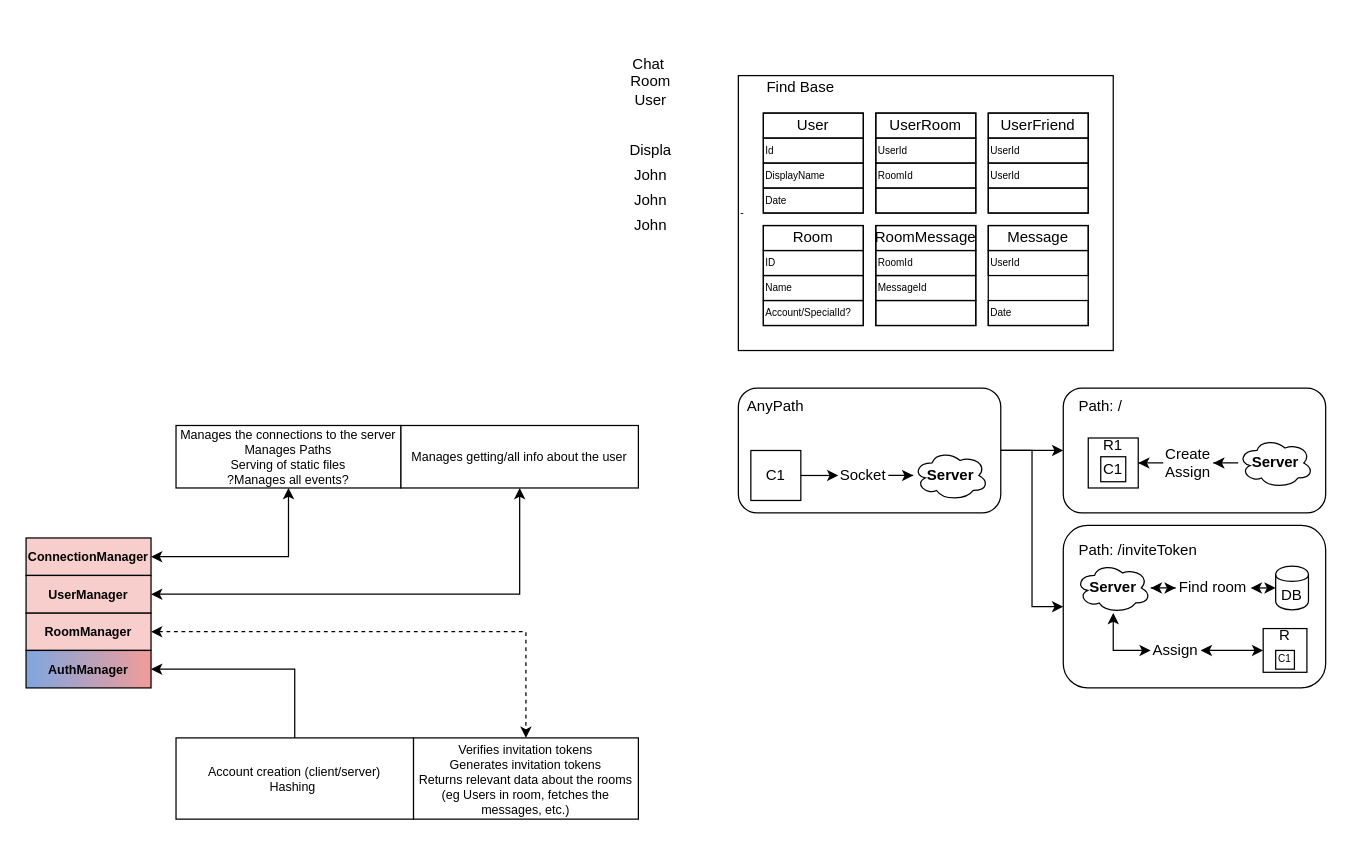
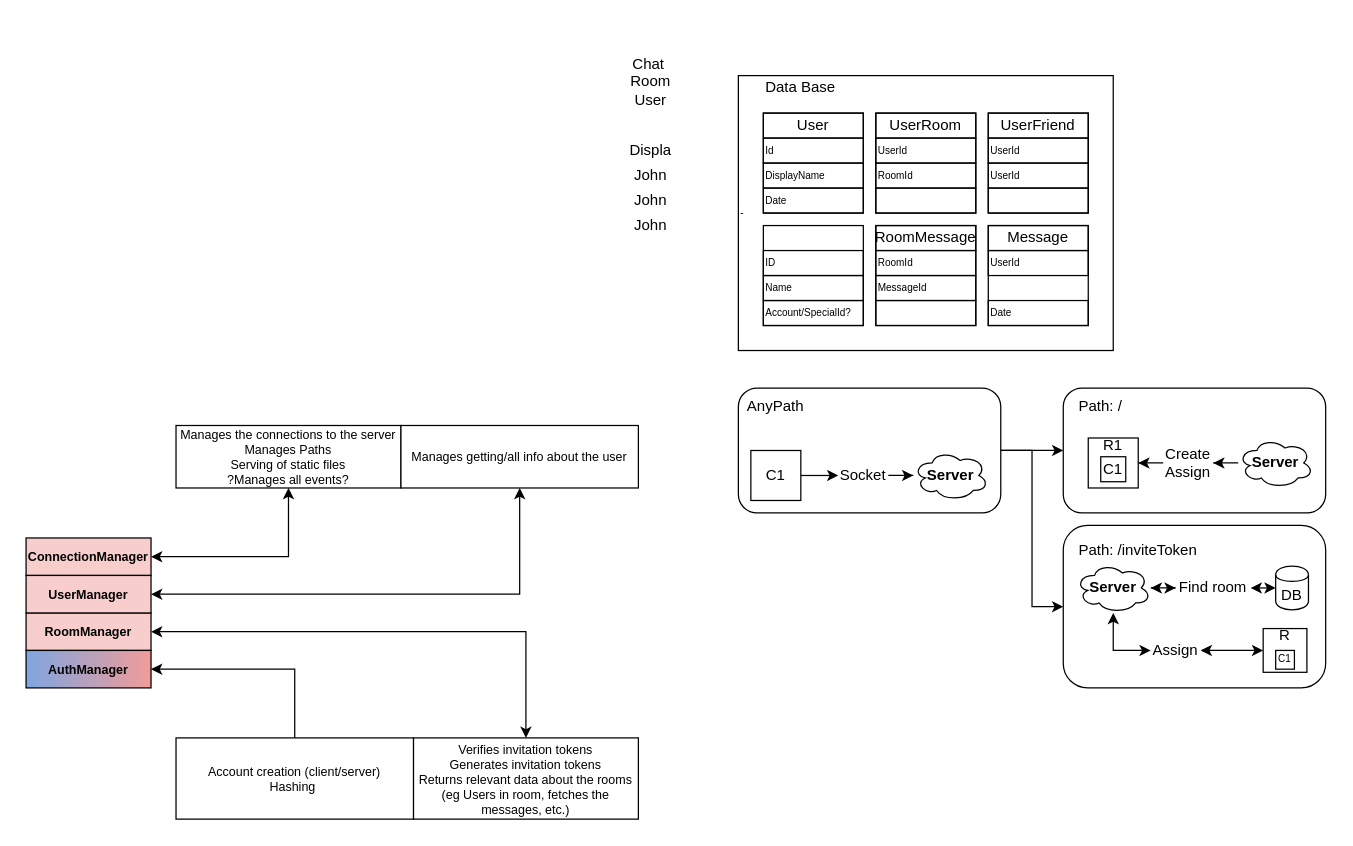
node "Find Base": label "Find Base" -> "Data Base"
node "Room": removed
edge "RoomManager" -- "Verifies invitation tokens Generates invitation tokens Returns relevant data about the rooms (eg Users in room, fetches the messages, etc.)": style dashed -> solid
